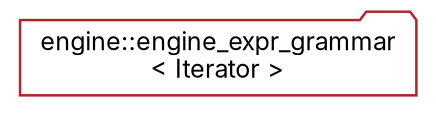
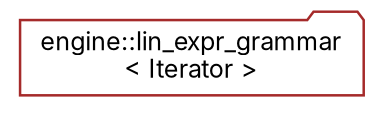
node "engine::engine_expr_grammar < Iterator >": label "engine::engine_expr_grammar < Iterator >" -> "engine::lin_expr_grammar < Iterator >"
